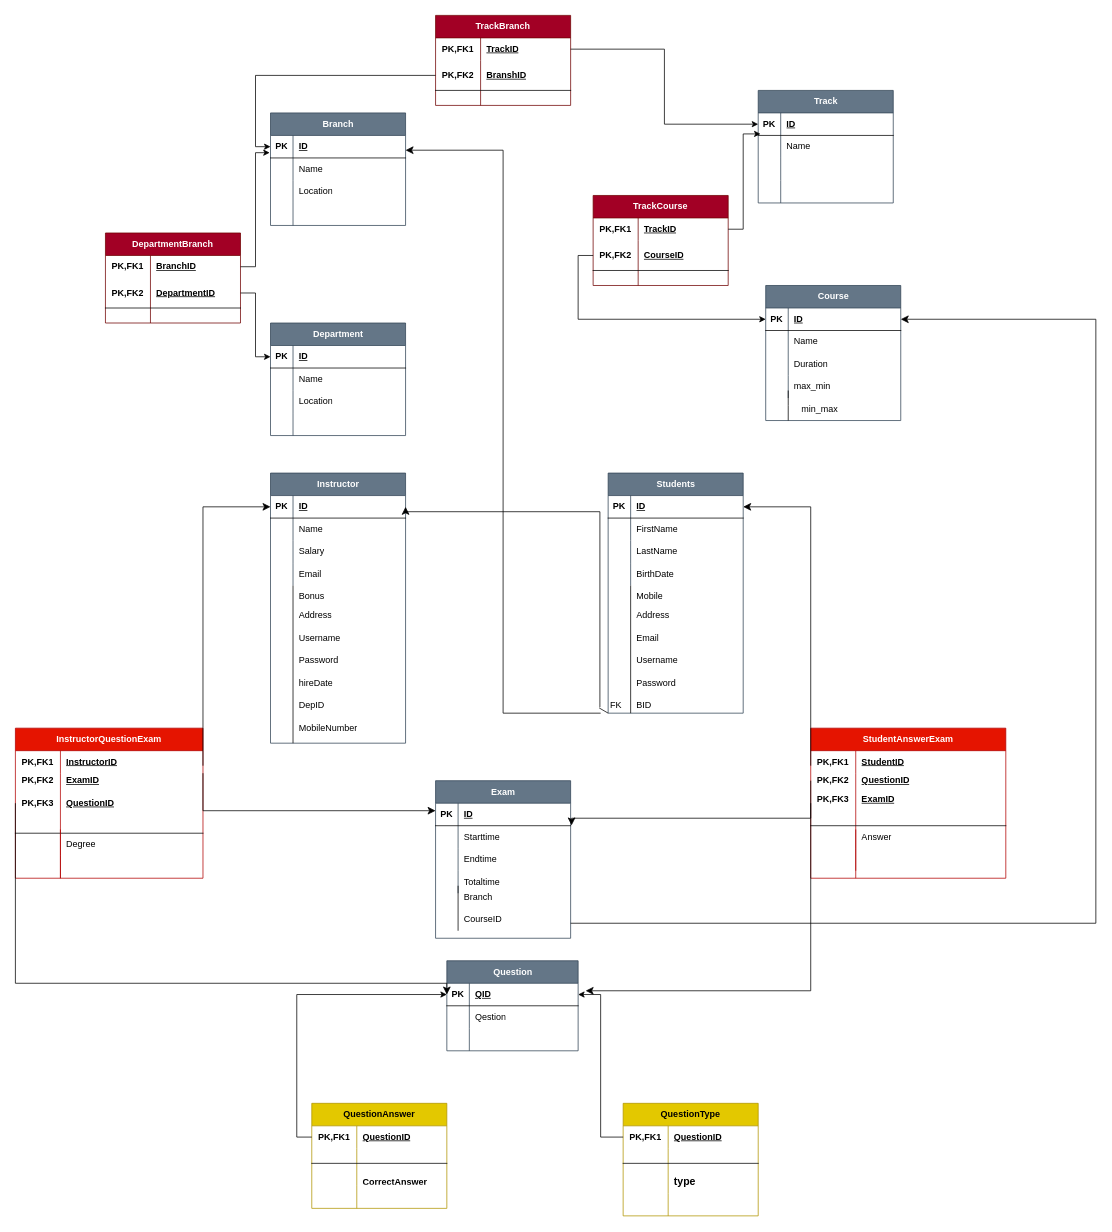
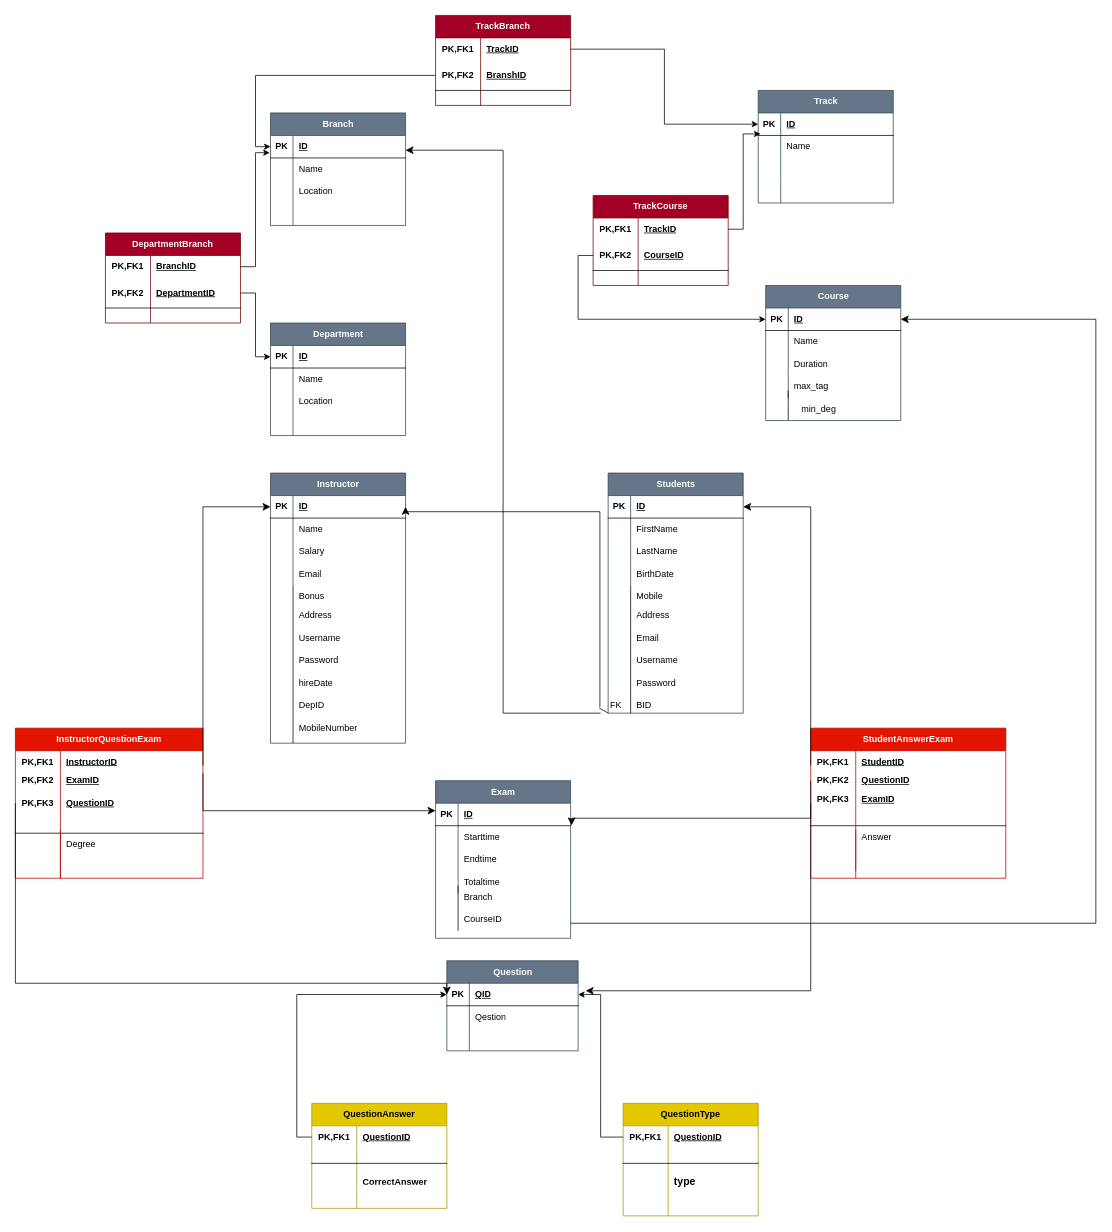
node "max_min": label "max_min" -> "max_tag"
node "min_max": label "min_max" -> "min_deg"
